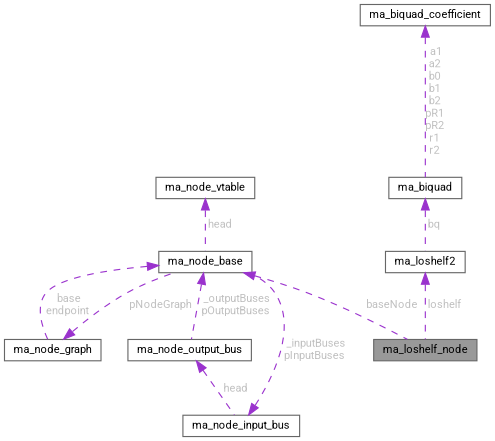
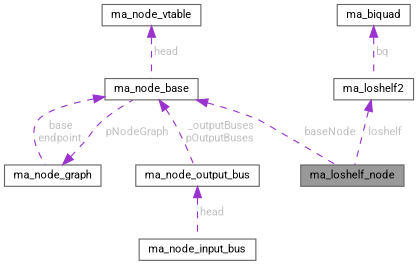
node "ma_biquad_coefficient": removed
edge "ma_node_base" -> "ma_node_input_bus": removed, label "_inputBuses pInputBuses"
